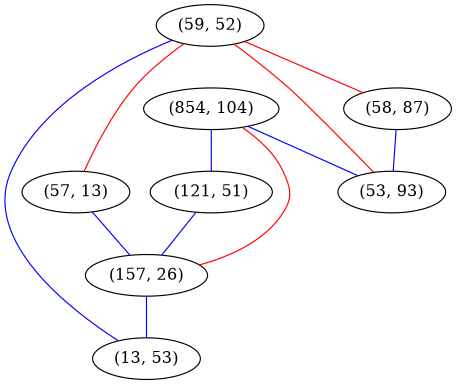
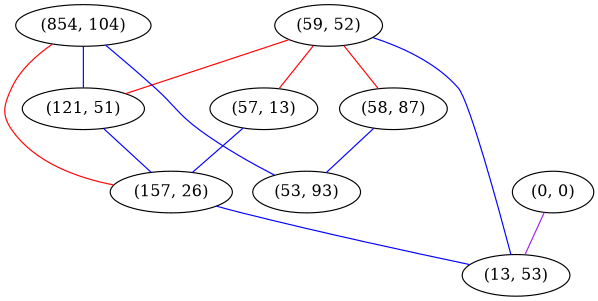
edge "(59, 52)" -- "(53, 93)": now "(59, 52)" -- "(121, 51)"
node "(0, 0)": added
